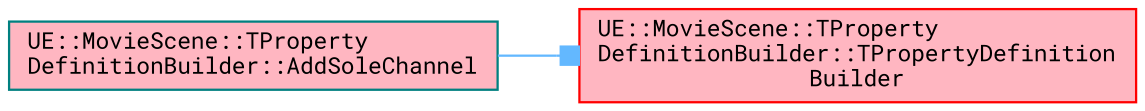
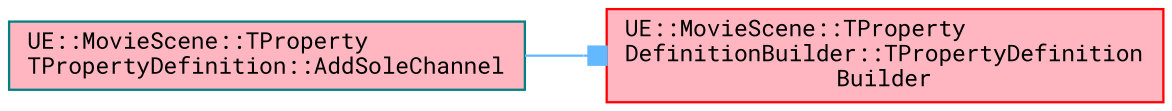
node "UE::MovieScene::TProperty DefinitionBuilder::AddSoleChannel": label "UE::MovieScene::TProperty DefinitionBuilder::AddSoleChannel" -> "UE::MovieScene::TProperty TPropertyDefinition::AddSoleChannel"
